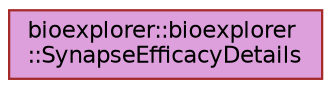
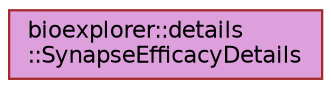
node "bioexplorer::bioexplorer ::SynapseEfficacyDetails": label "bioexplorer::bioexplorer ::SynapseEfficacyDetails" -> "bioexplorer::details ::SynapseEfficacyDetails"
